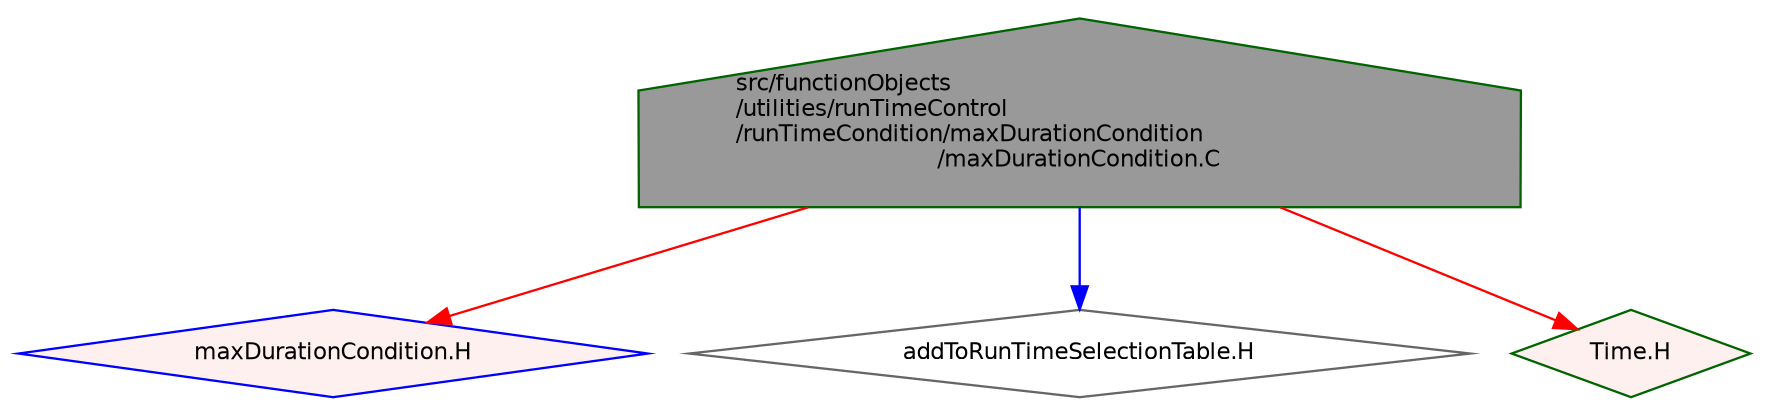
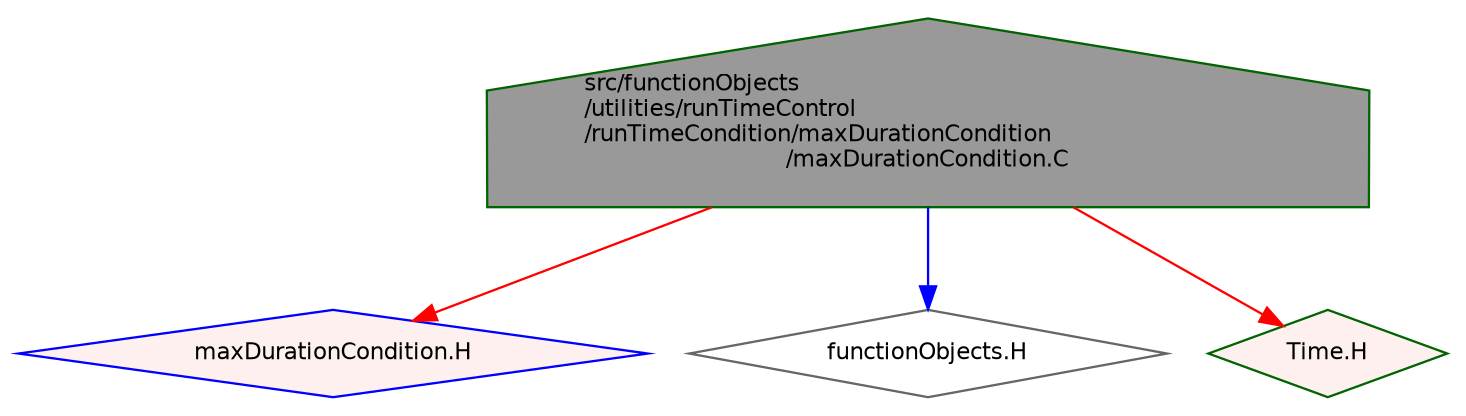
node "addToRunTimeSelectionTable.H": label "addToRunTimeSelectionTable.H" -> "functionObjects.H"
